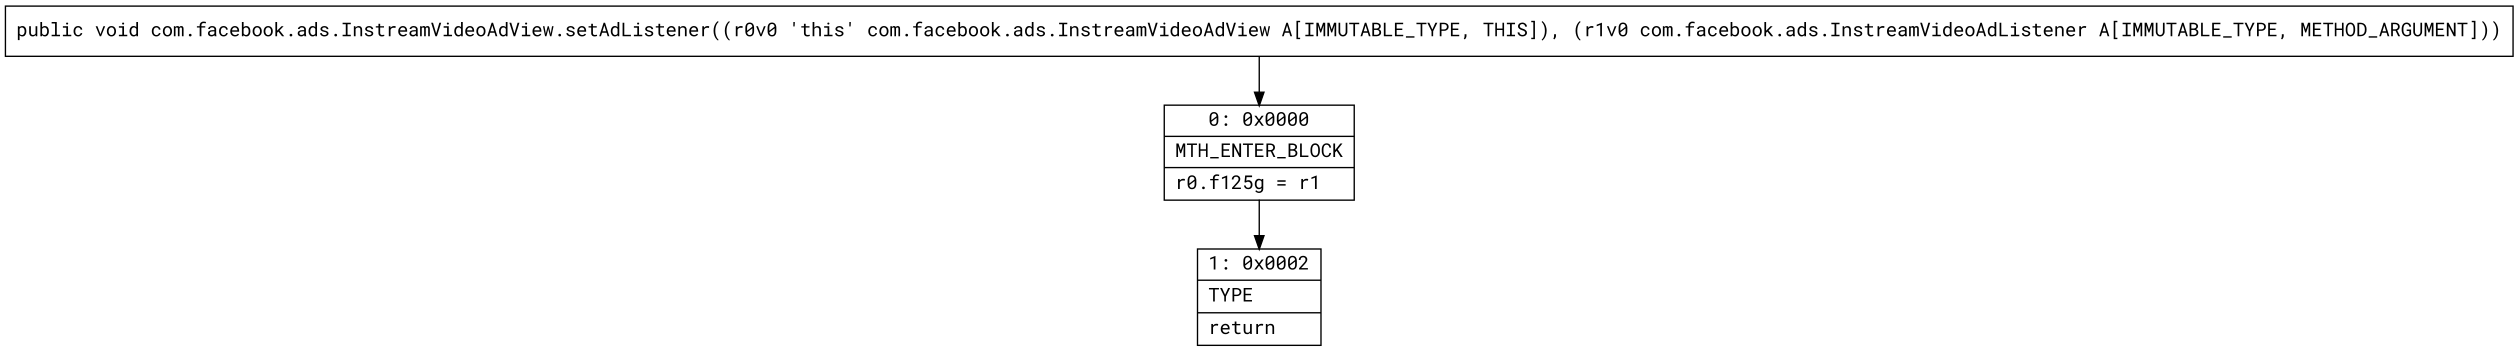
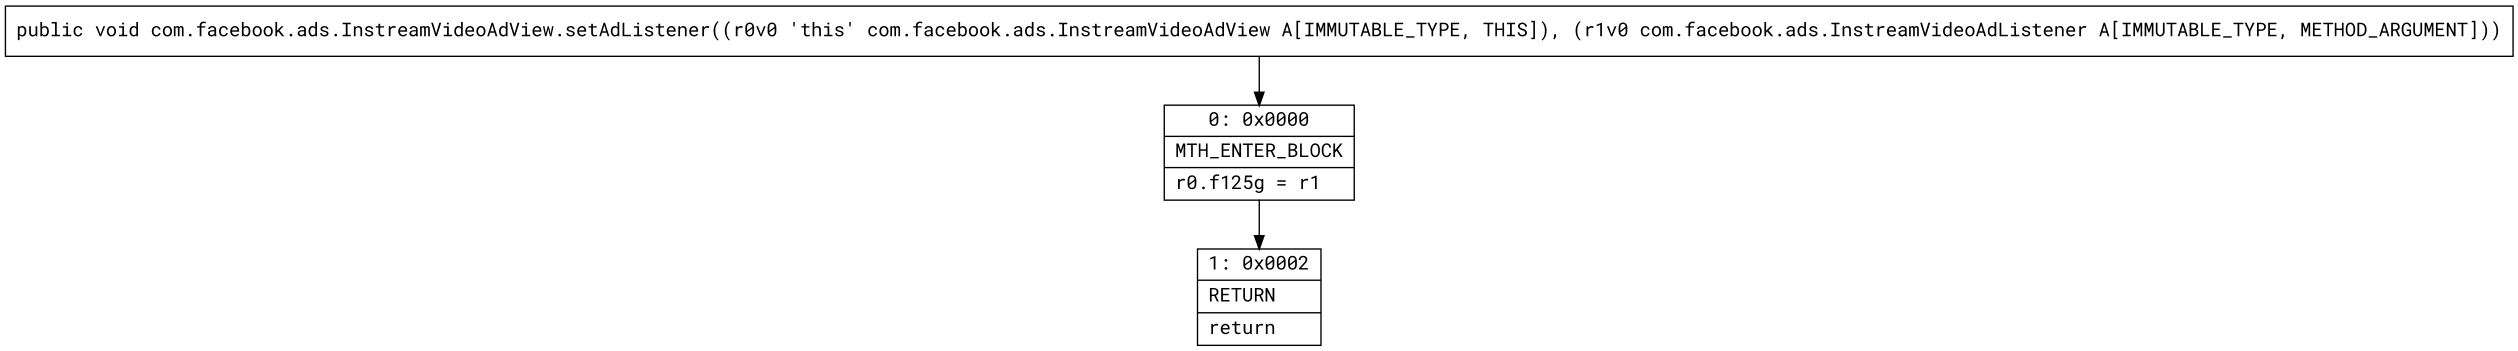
node "1: 0x0002": text "TYPE" -> "RETURN"
